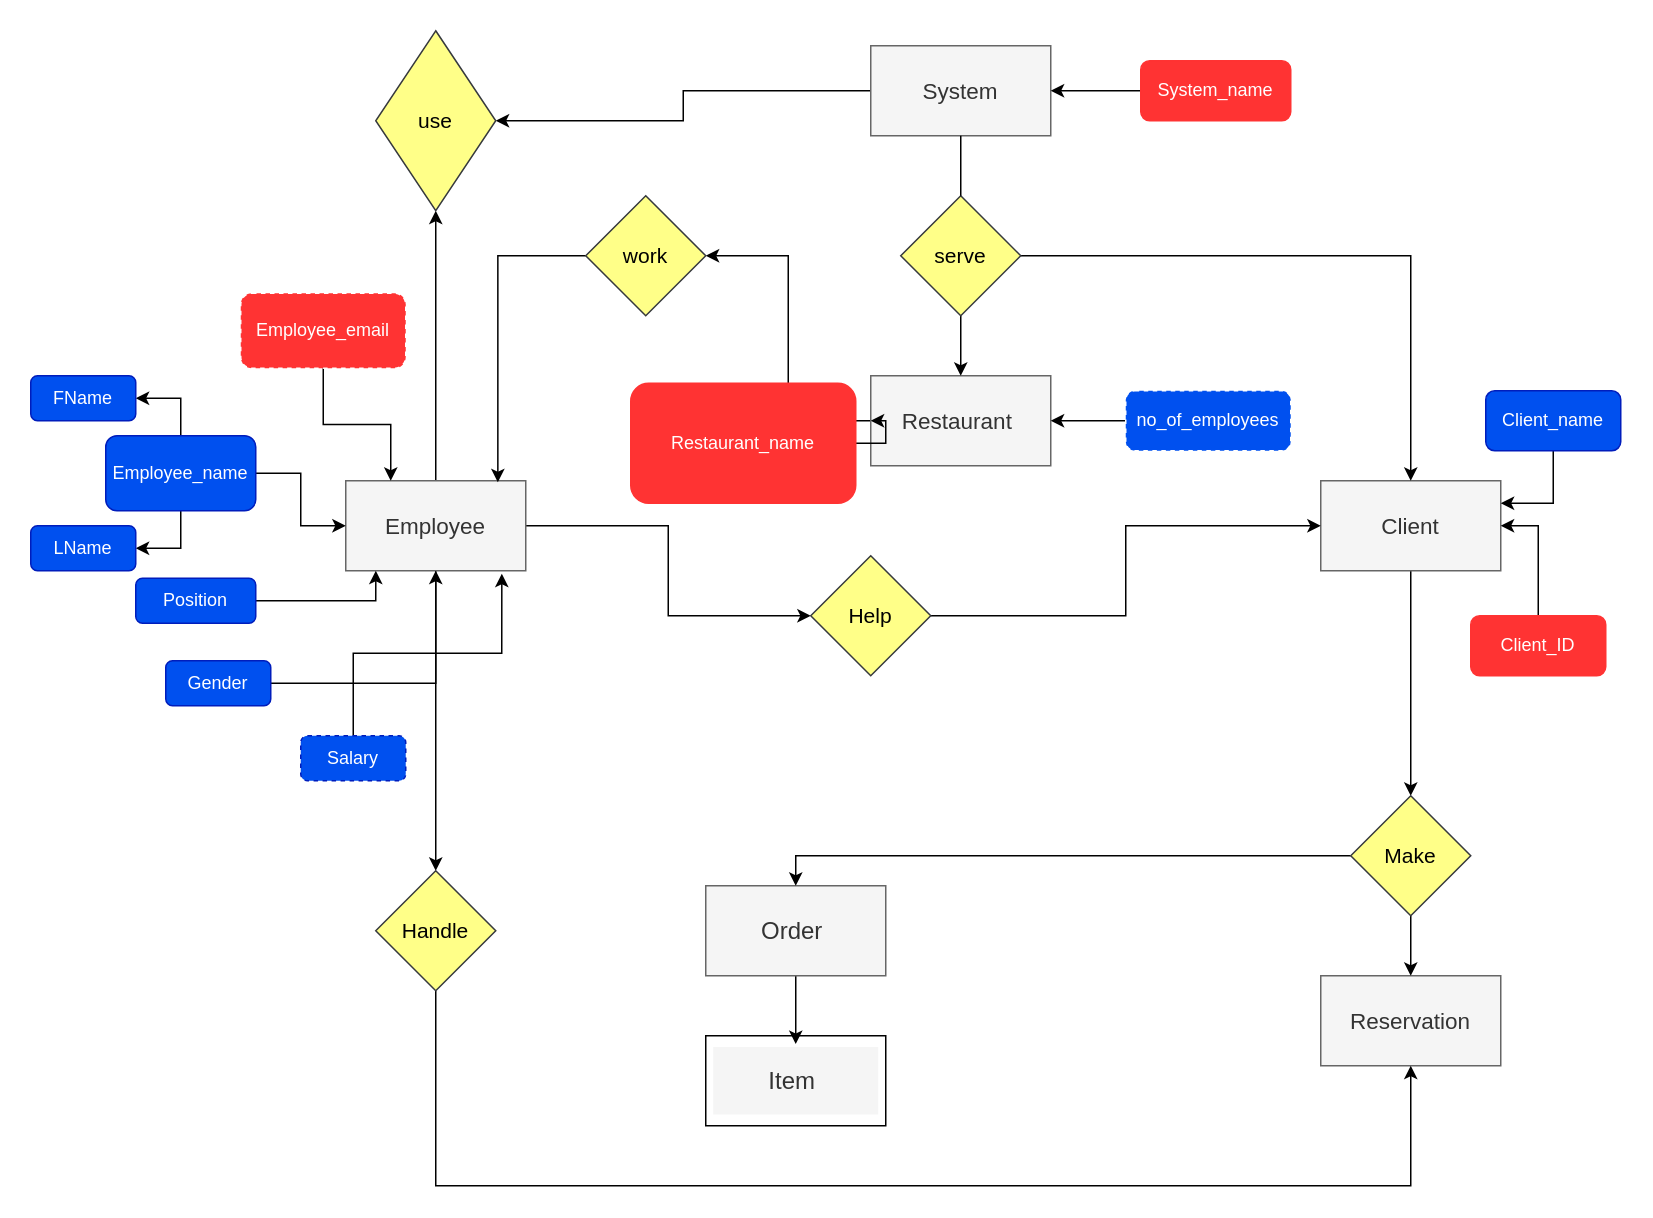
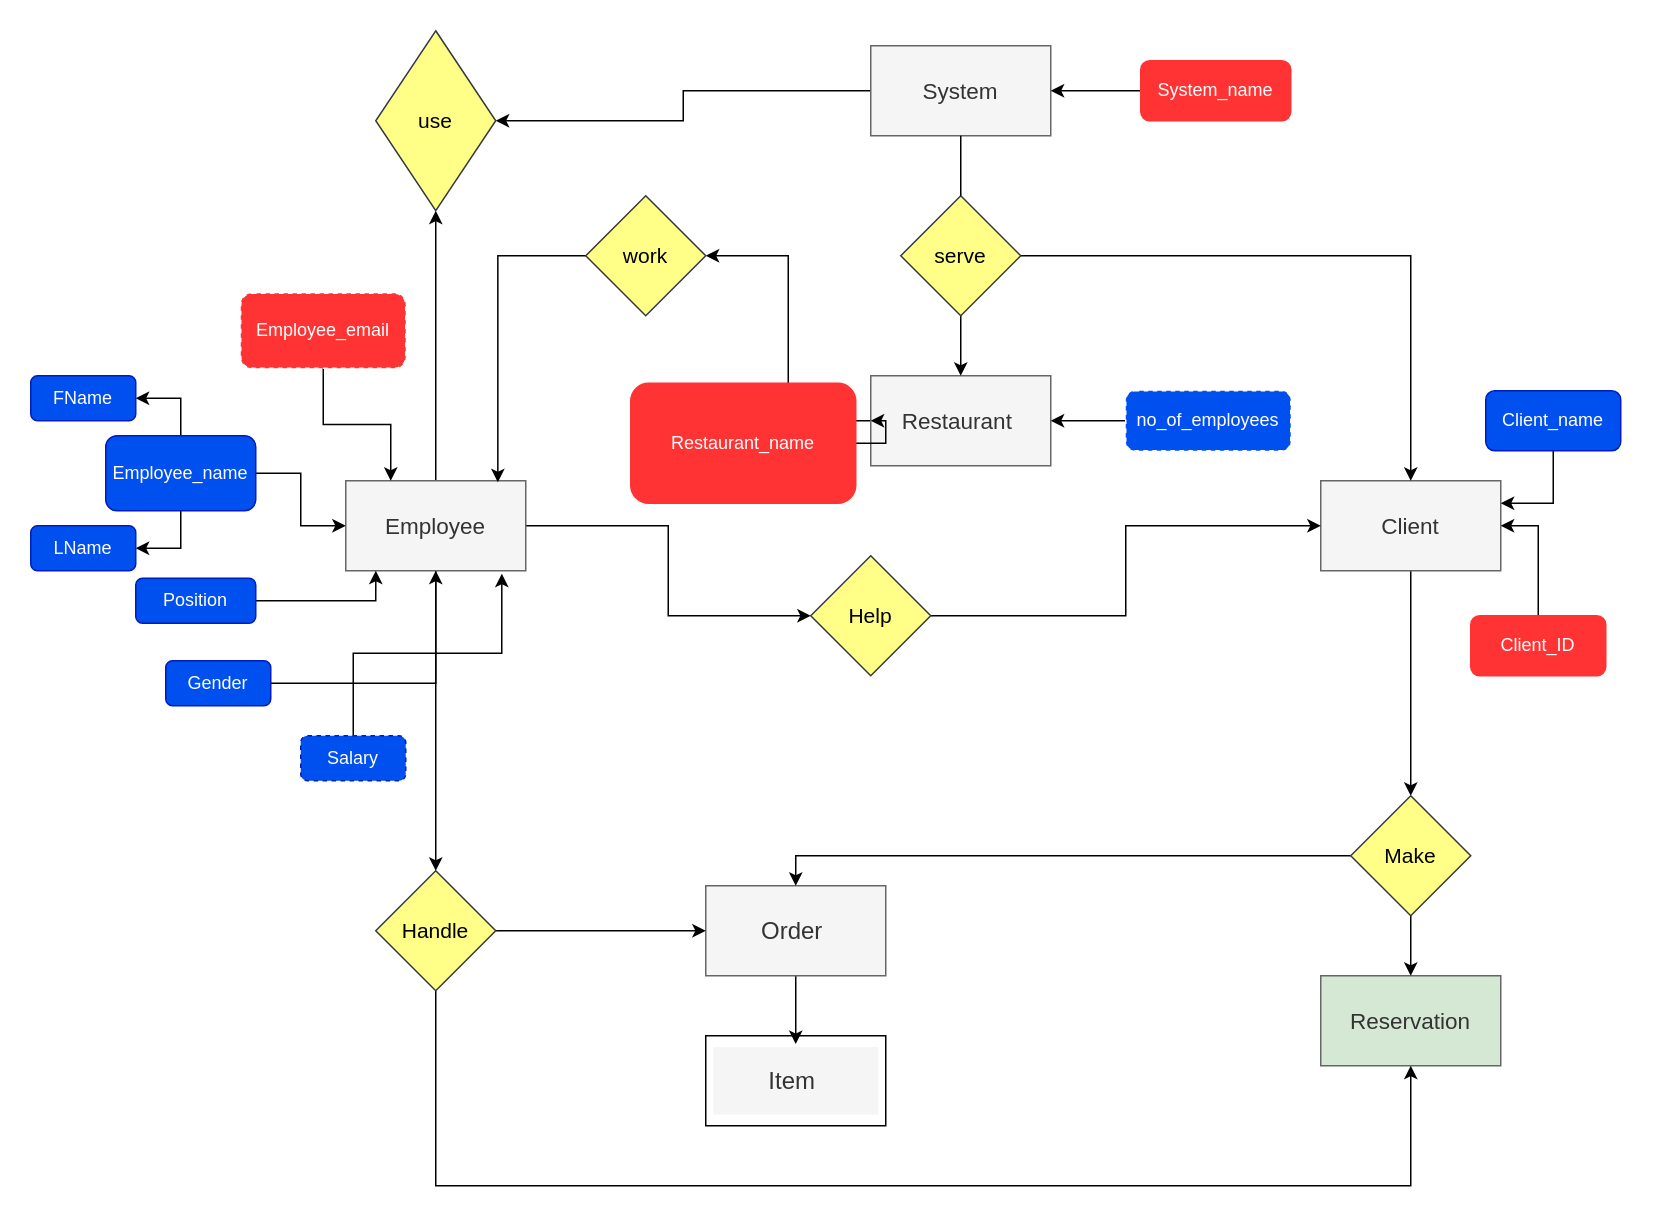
edge "Handle" -> "Order": added
node "Reservation": fillcolor #f5f5f5 -> #d5e8d4
